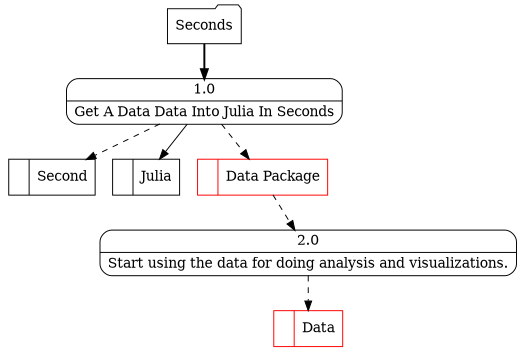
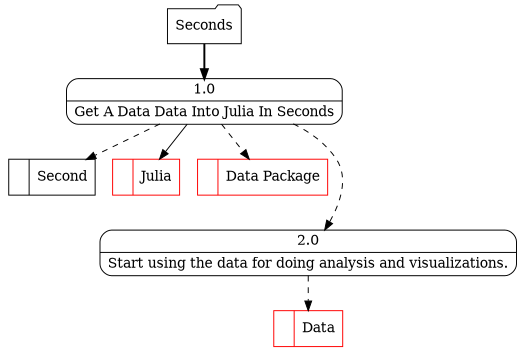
node "Julia": color black -> red
edge "Data Package" -> "2.0": now "1.0" -> "2.0"
